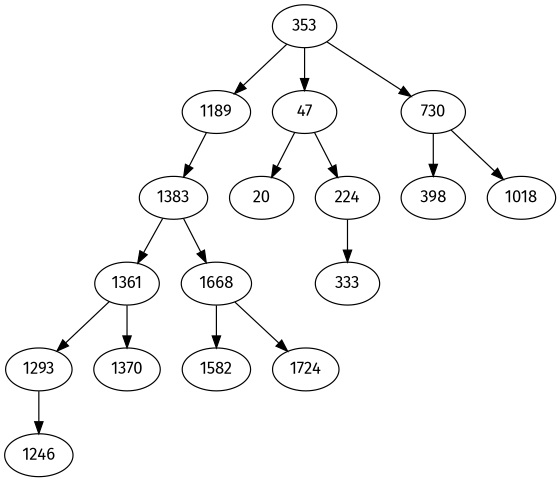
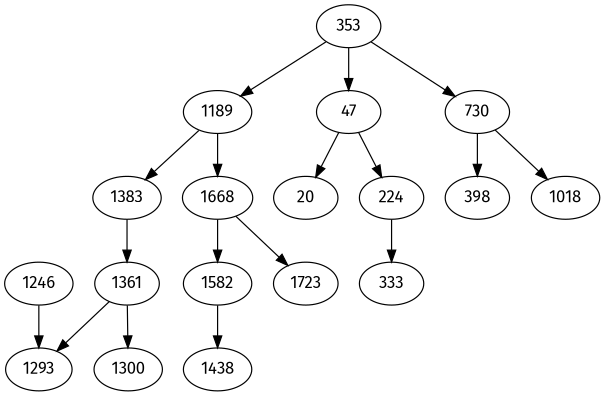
edge "1383" -> "1668": now "1189" -> "1668"
node "1370": label "1370" -> "1300"
node "1438": added
node "1724": label "1724" -> "1723"
edge "1293" -> "1246": reversed
